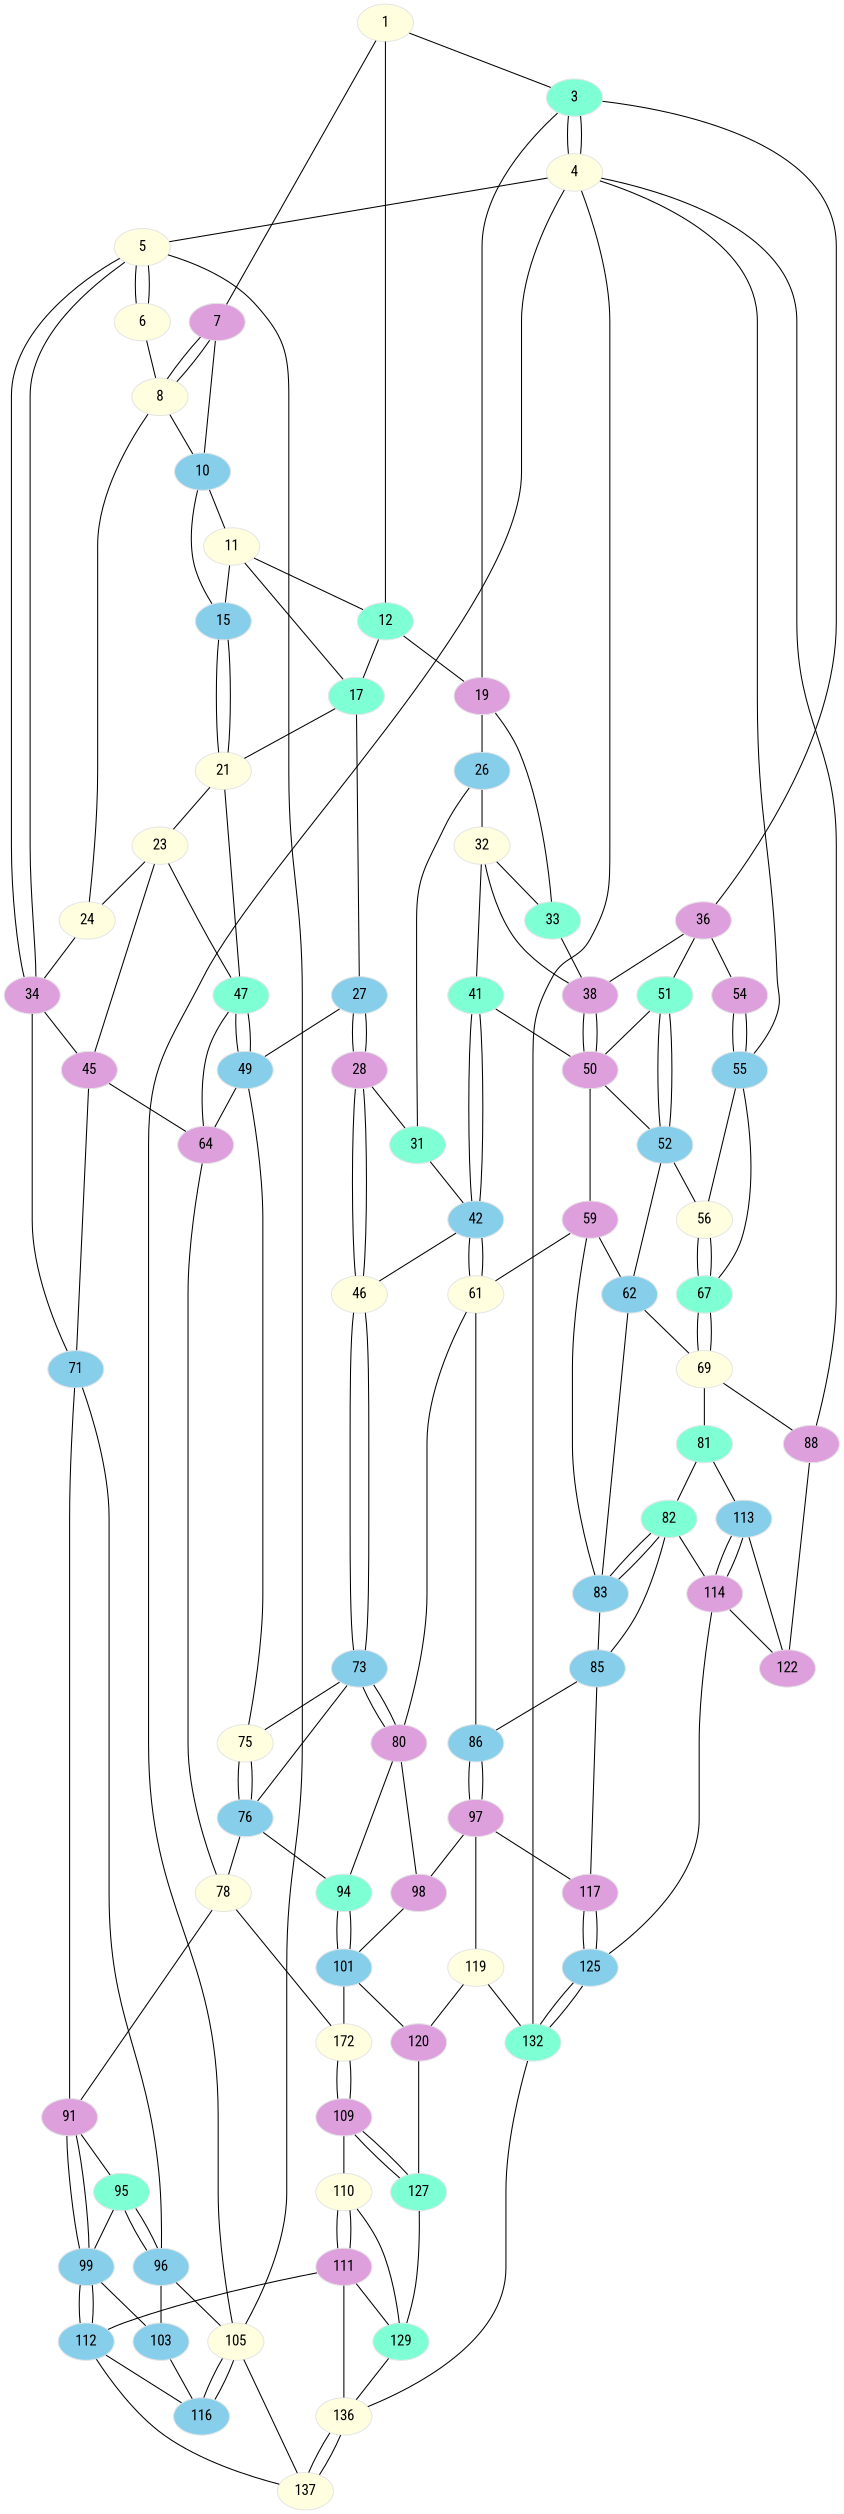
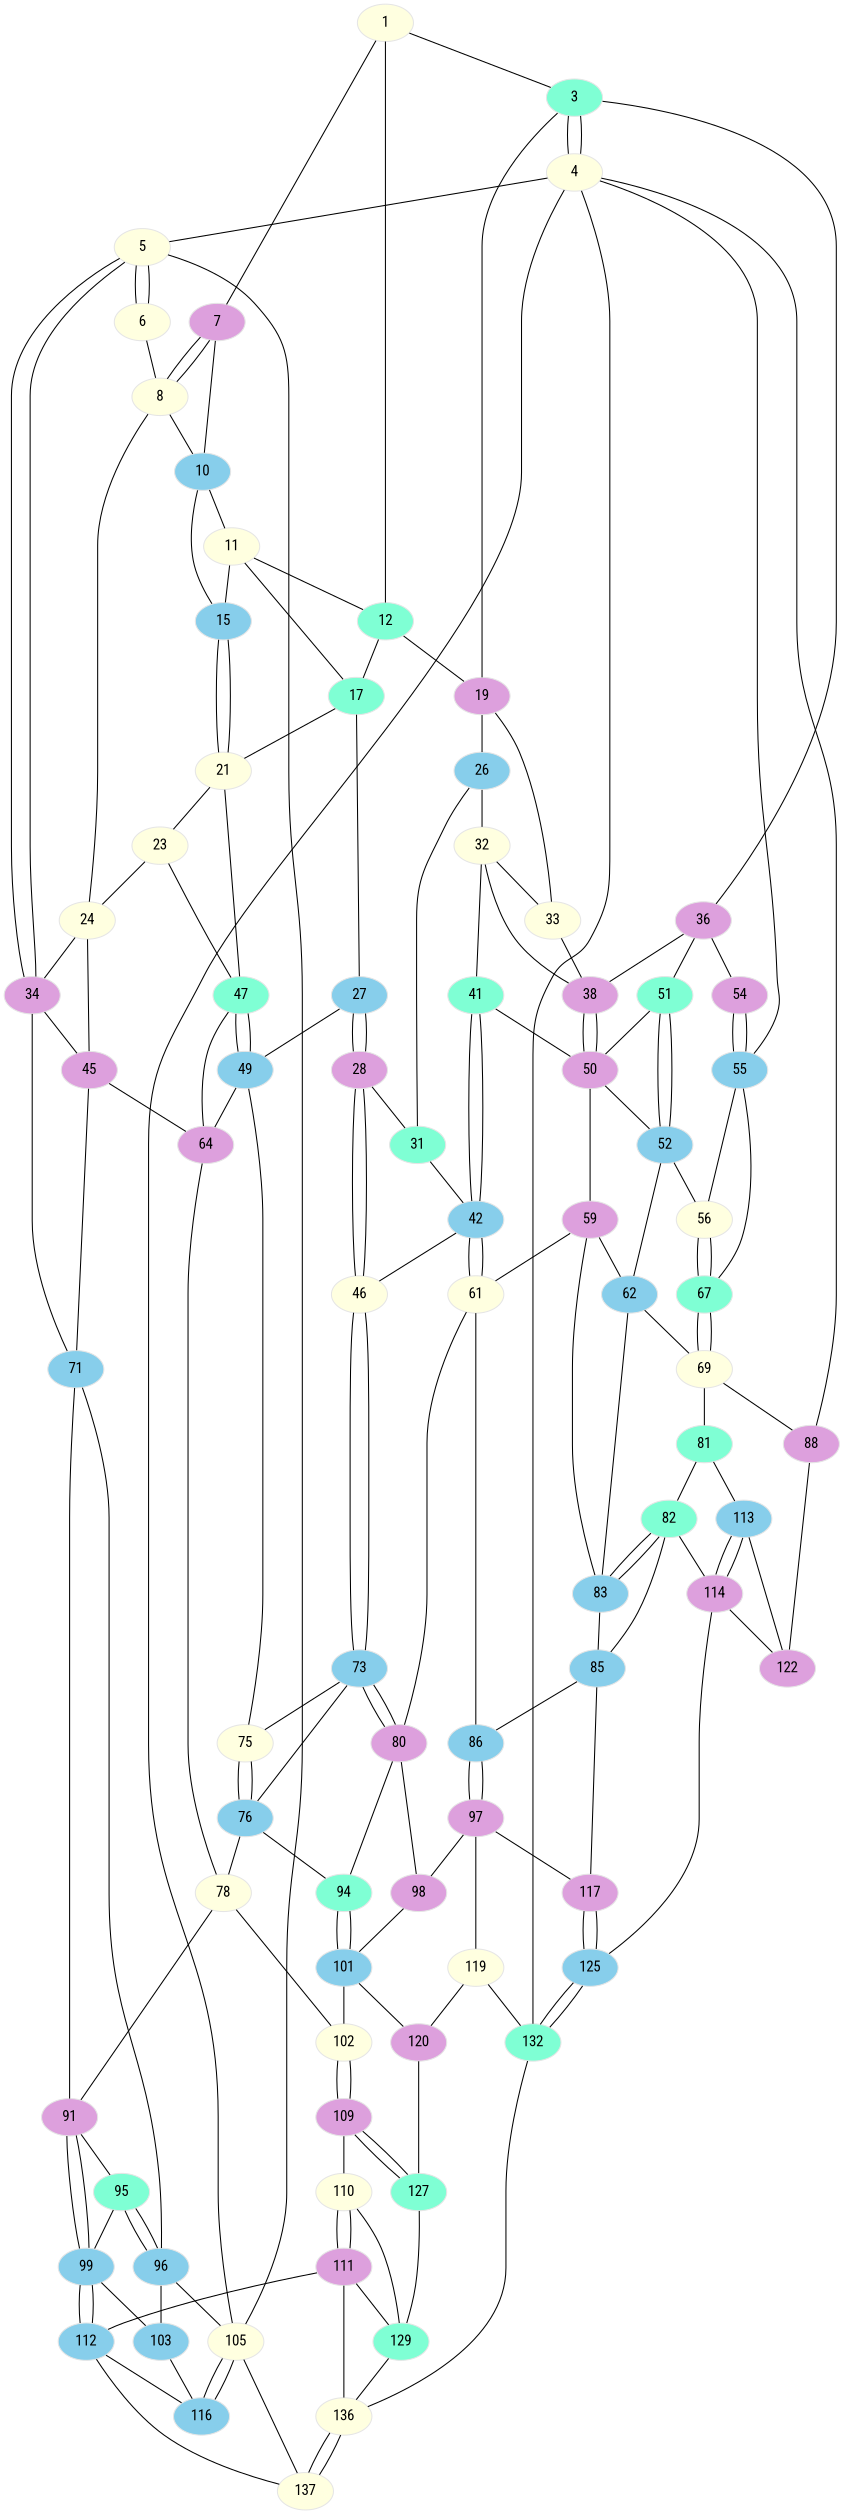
node "33": fillcolor aquamarine -> lightyellow
edge "23" -- "45": now "24" -- "45"
node "172": label "172" -> "102"
